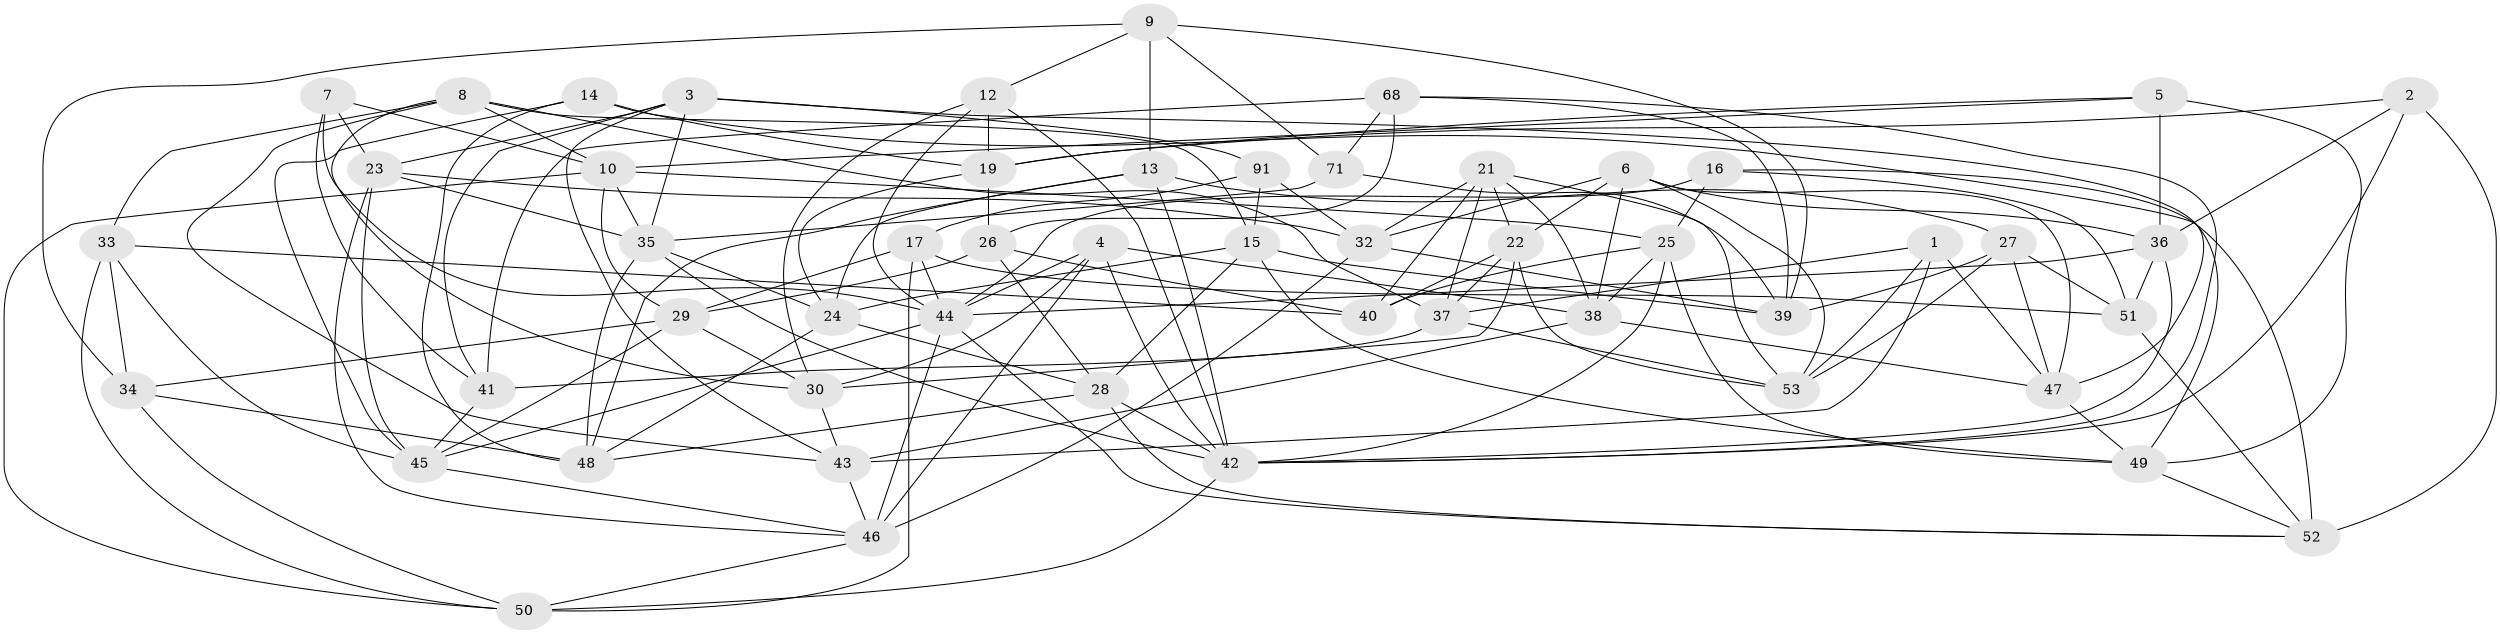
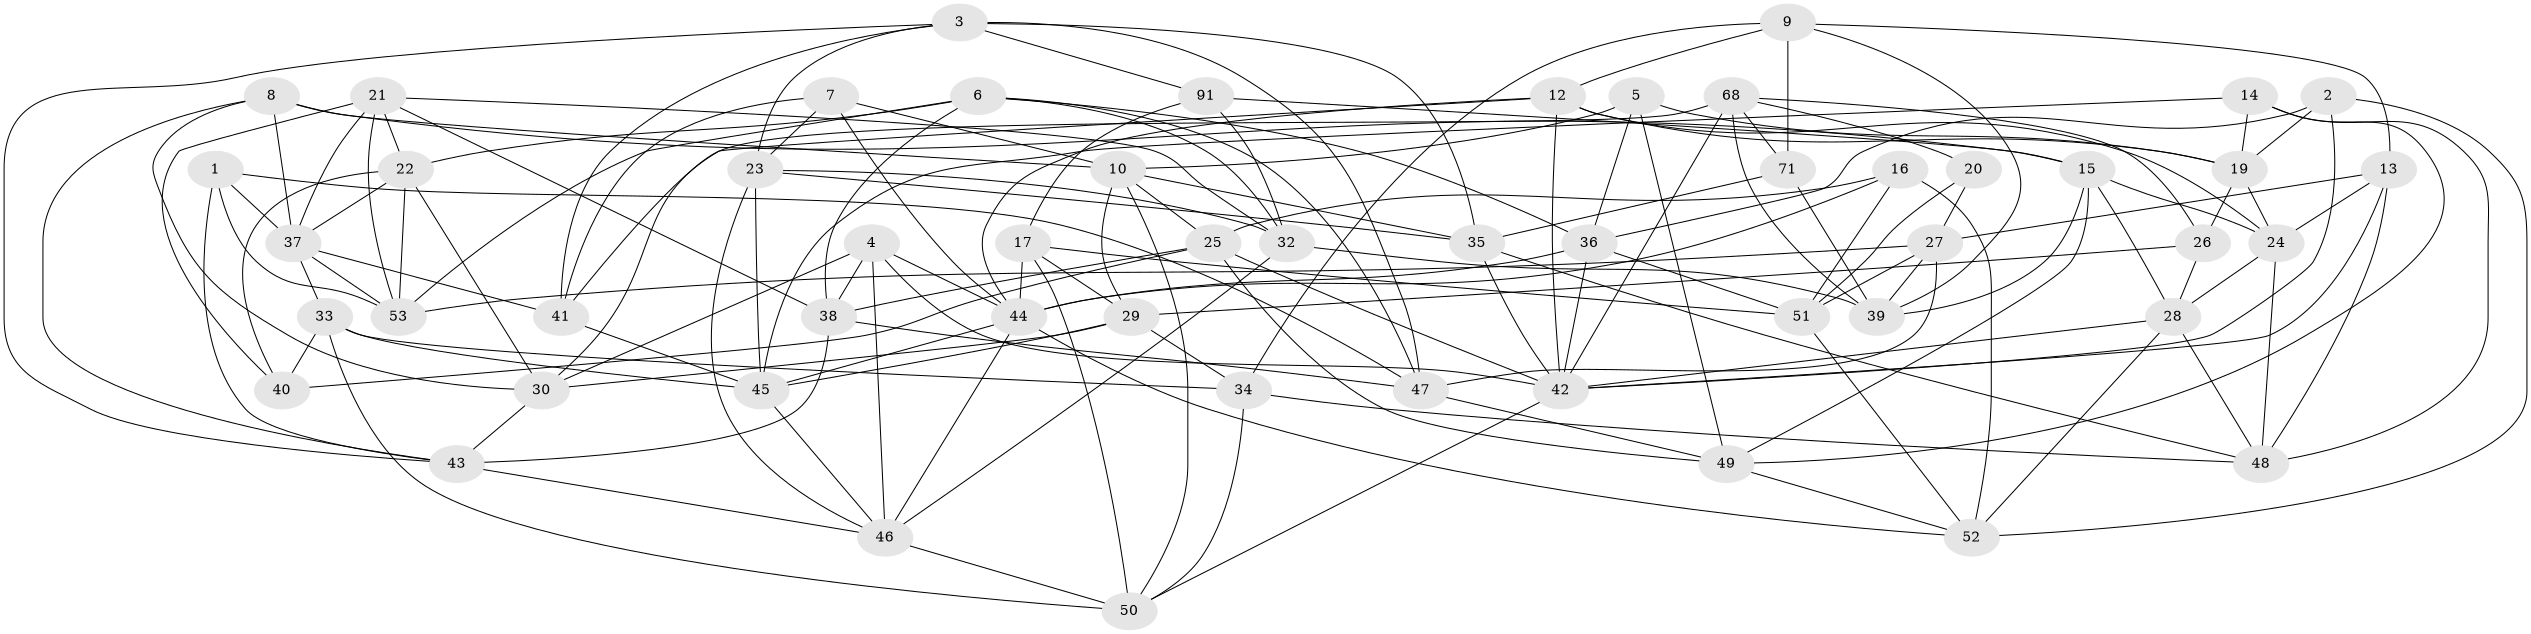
edge "8" -- "33": now "37" -- "33"
node "20": added
edge "35" -- "24": now "12" -- "24"
edge "26" -- "40": removed
